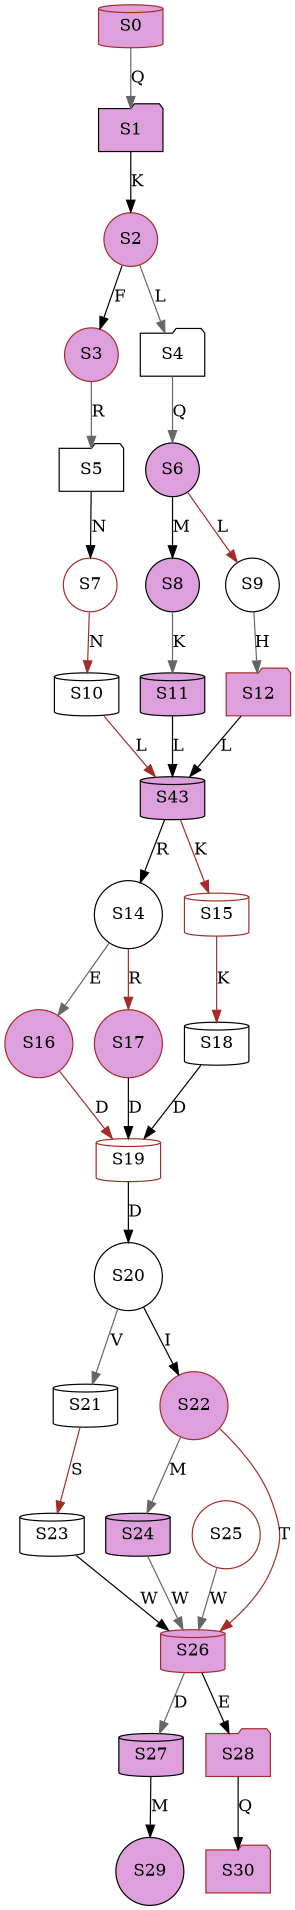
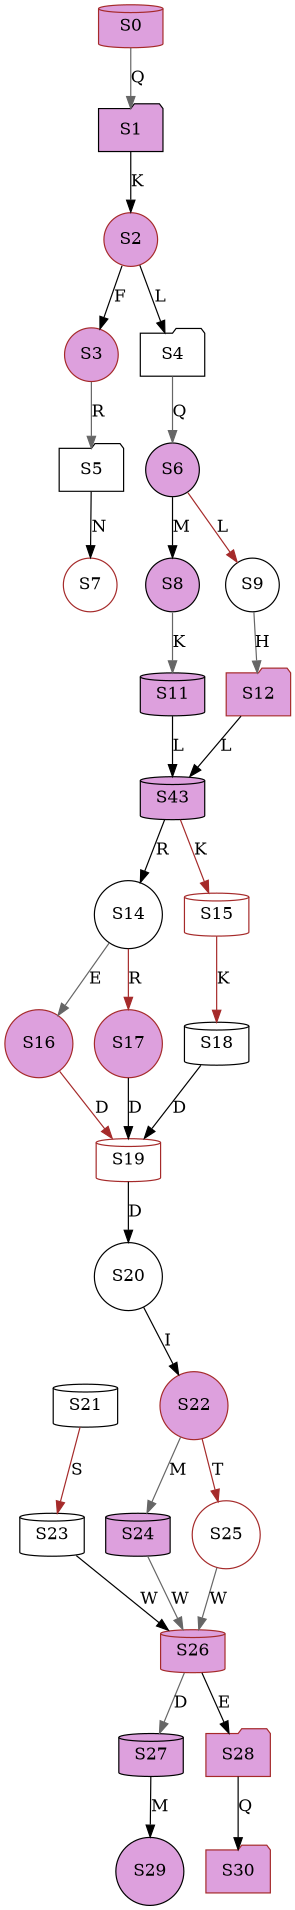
edge "S2" -> "S4": color gray40 -> black
node "S10": removed
edge "S20" -> "S21": removed, label "V"
edge "S22" -> "S26": now "S22" -> "S25"
